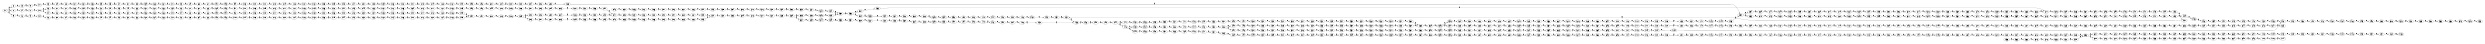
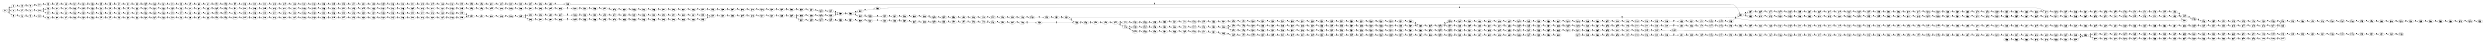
edge "S241" -> "S247": now "S241" -> "S246"
node "S668": removed
